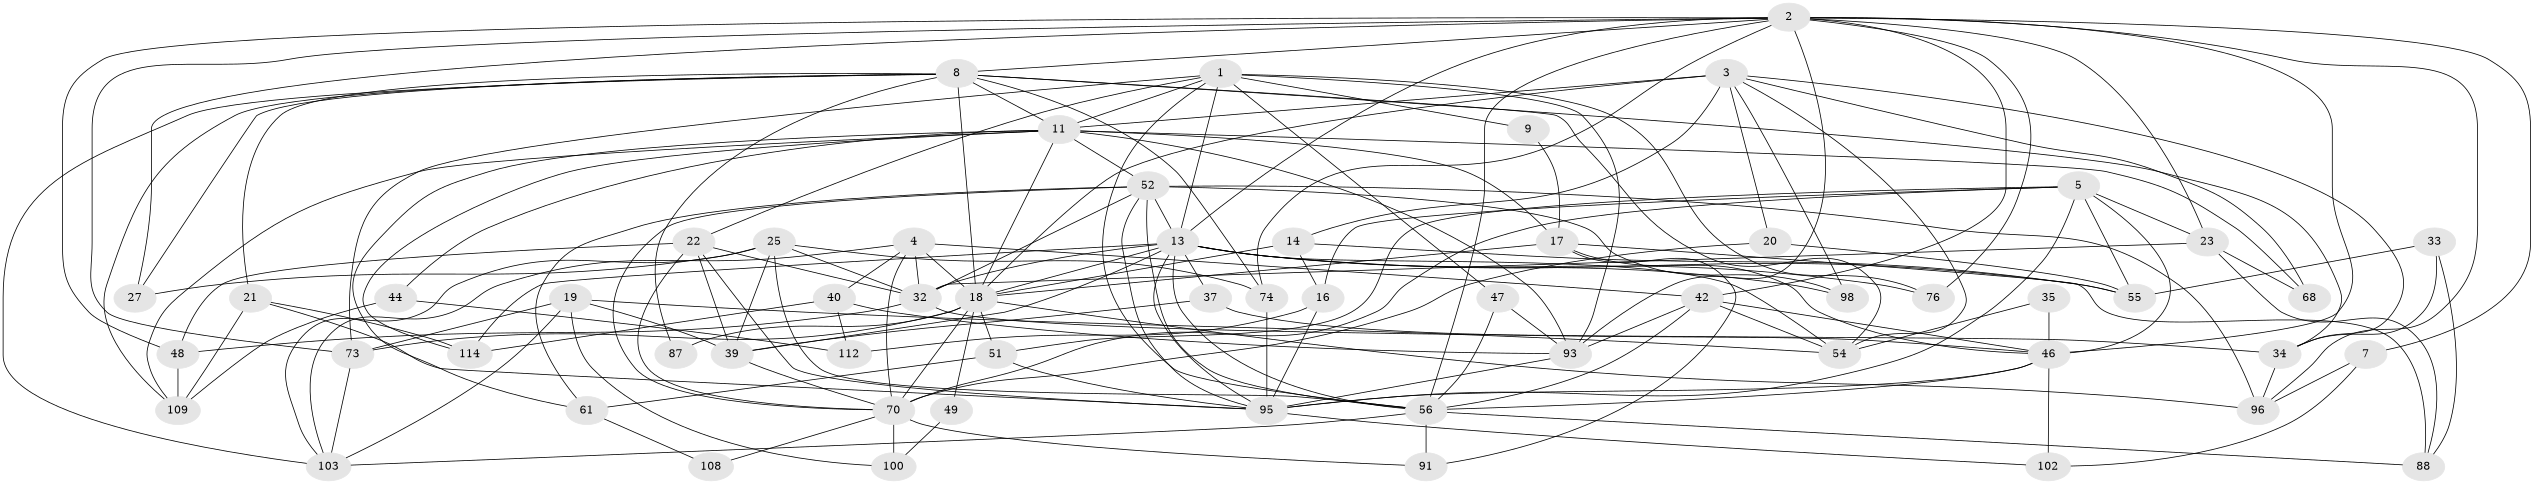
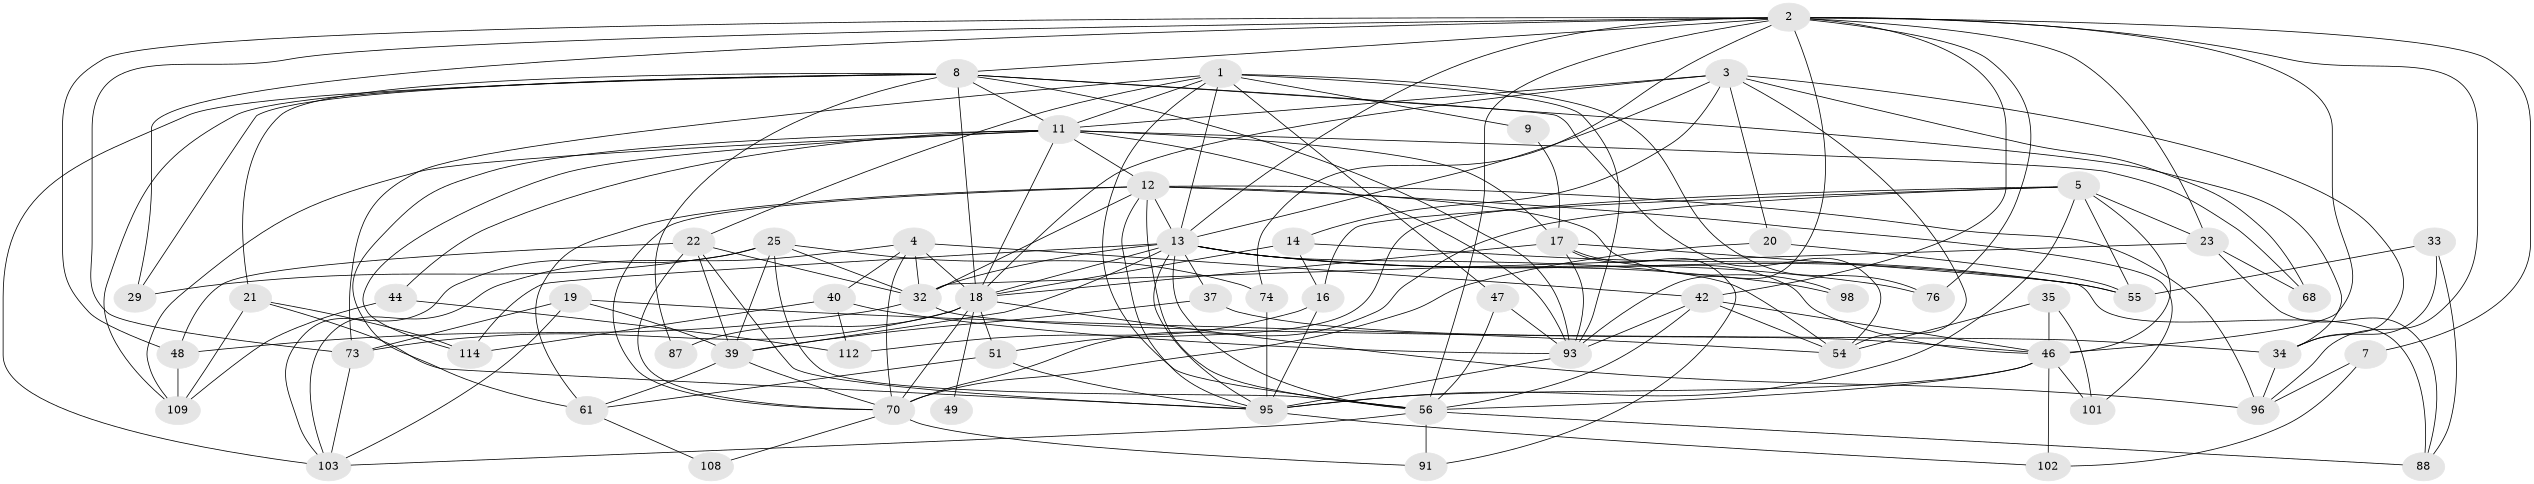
edge "8" -- "74": now "8" -- "93"
edge "3" -- "98": now "3" -- "13"
node "52": label "52" -> "12"
edge "17" -- "93": added
node "27": label "27" -> "29"
edge "39" -- "61": added
node "101": added
node "100": removed
